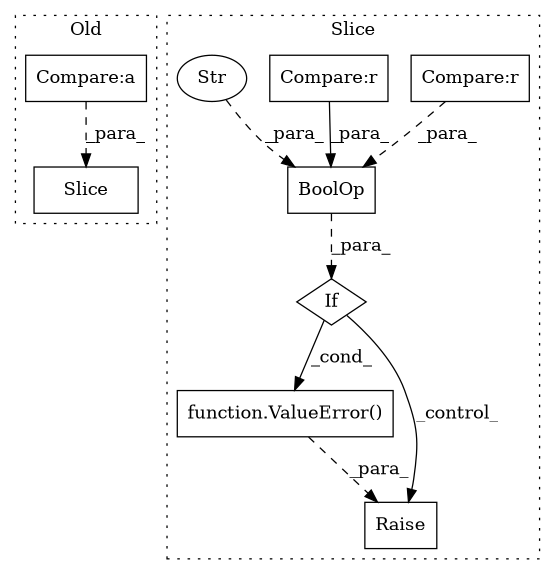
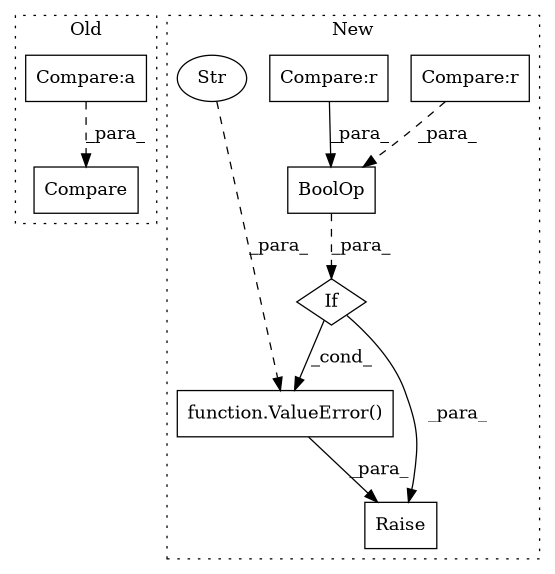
cluster "Slice": label "Slice" -> "New"
edge "Str" -> "BoolOp": now "Str" -> "function.ValueError()"
node "Slice": label "Slice" -> "Compare"
edge "If" -> "Raise": label "_control_" -> "_para_"
edge "function.ValueError()" -> "Raise": style dashed -> solid
